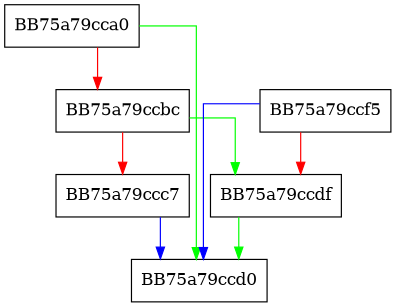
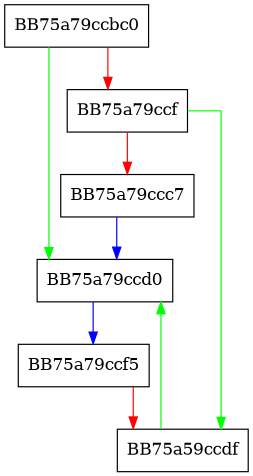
node "BB75a79cca0": label "BB75a79cca0" -> "BB75a79ccbc0"
node "BB75a79ccbc": label "BB75a79ccbc" -> "BB75a79ccf"
edge "BB75a79ccf5" -> "BB75a79ccd0": reversed
node "BB75a79ccdf": label "BB75a79ccdf" -> "BB75a59ccdf"
